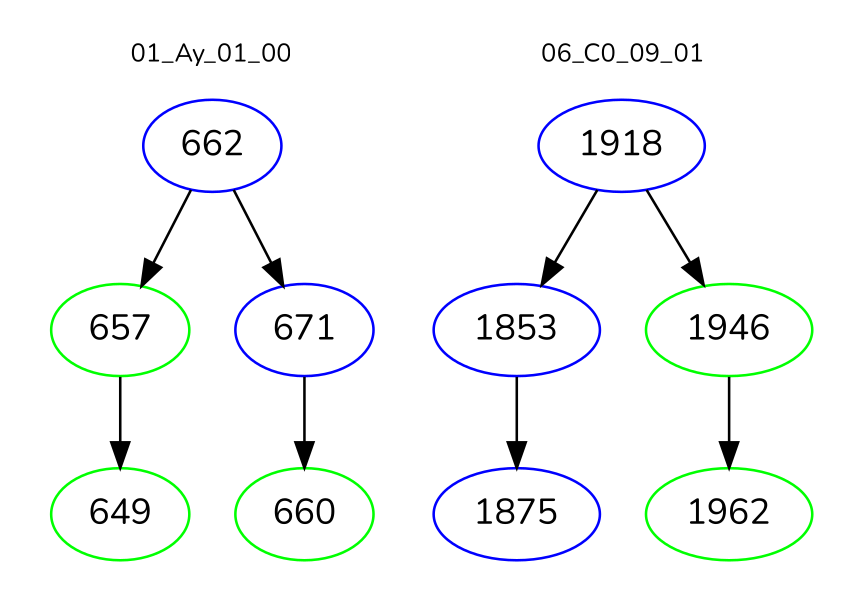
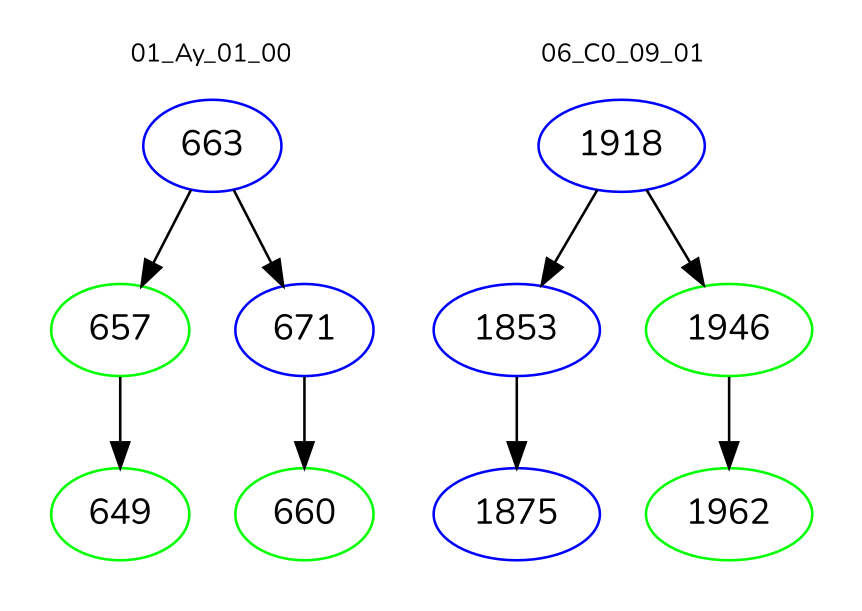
node "662": label "662" -> "663"
